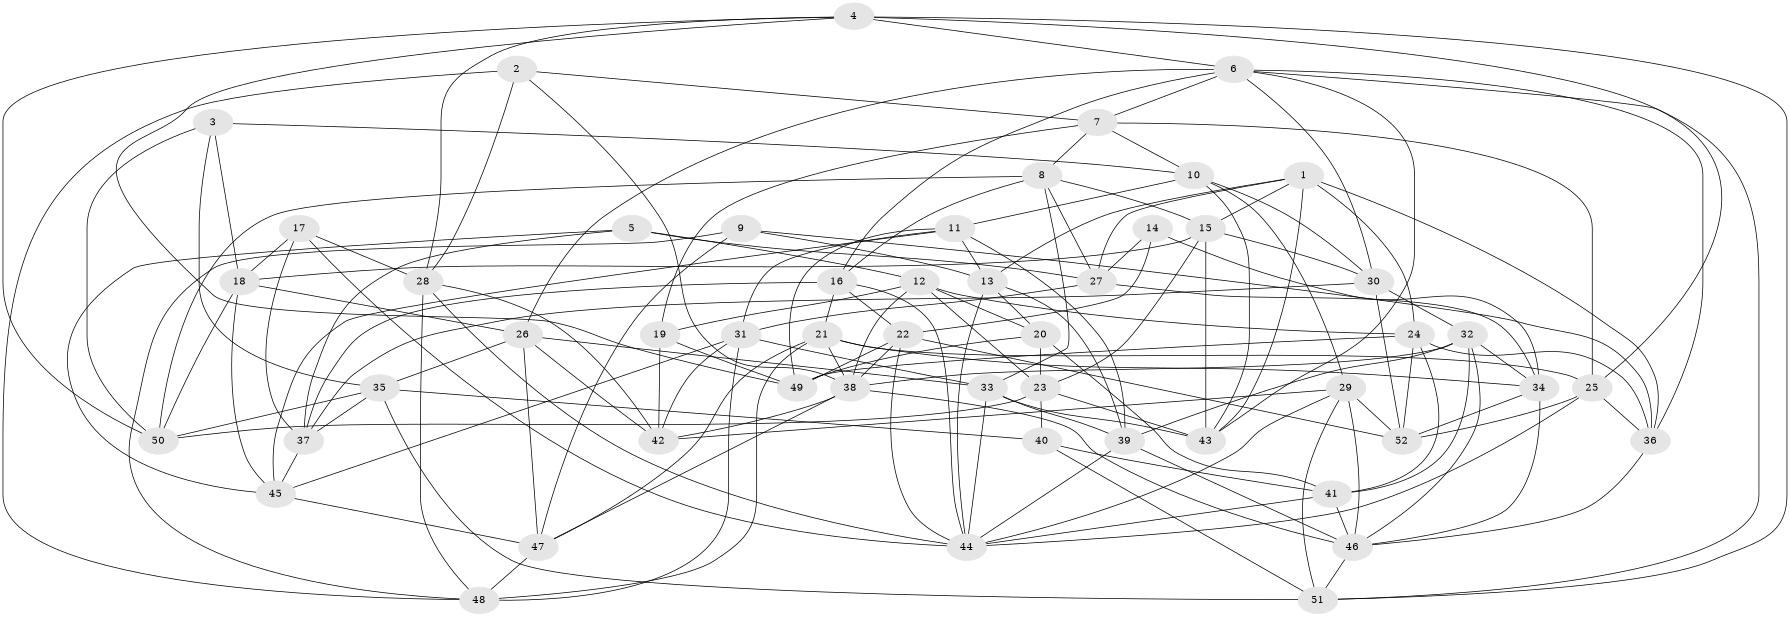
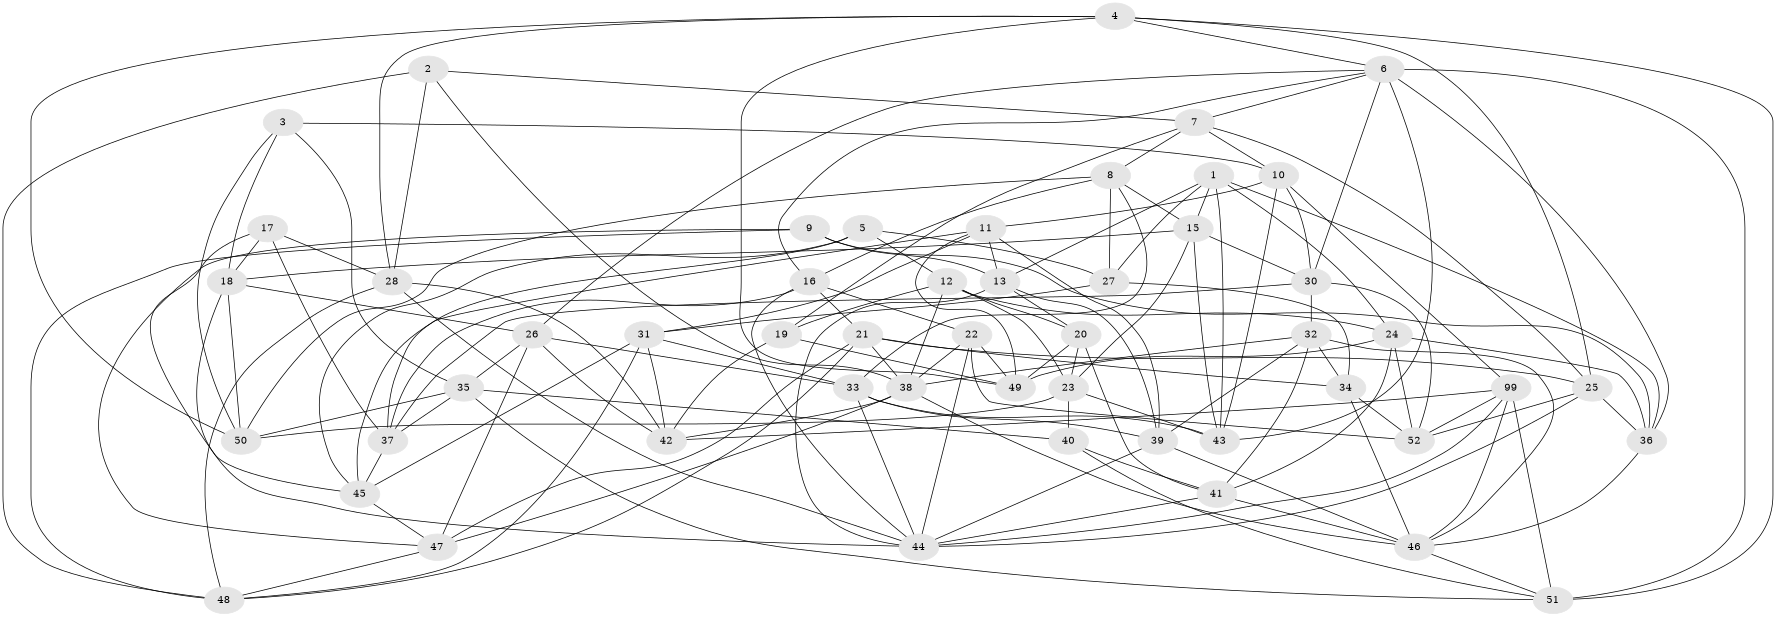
node "14": removed
node "29": label "29" -> "99"
